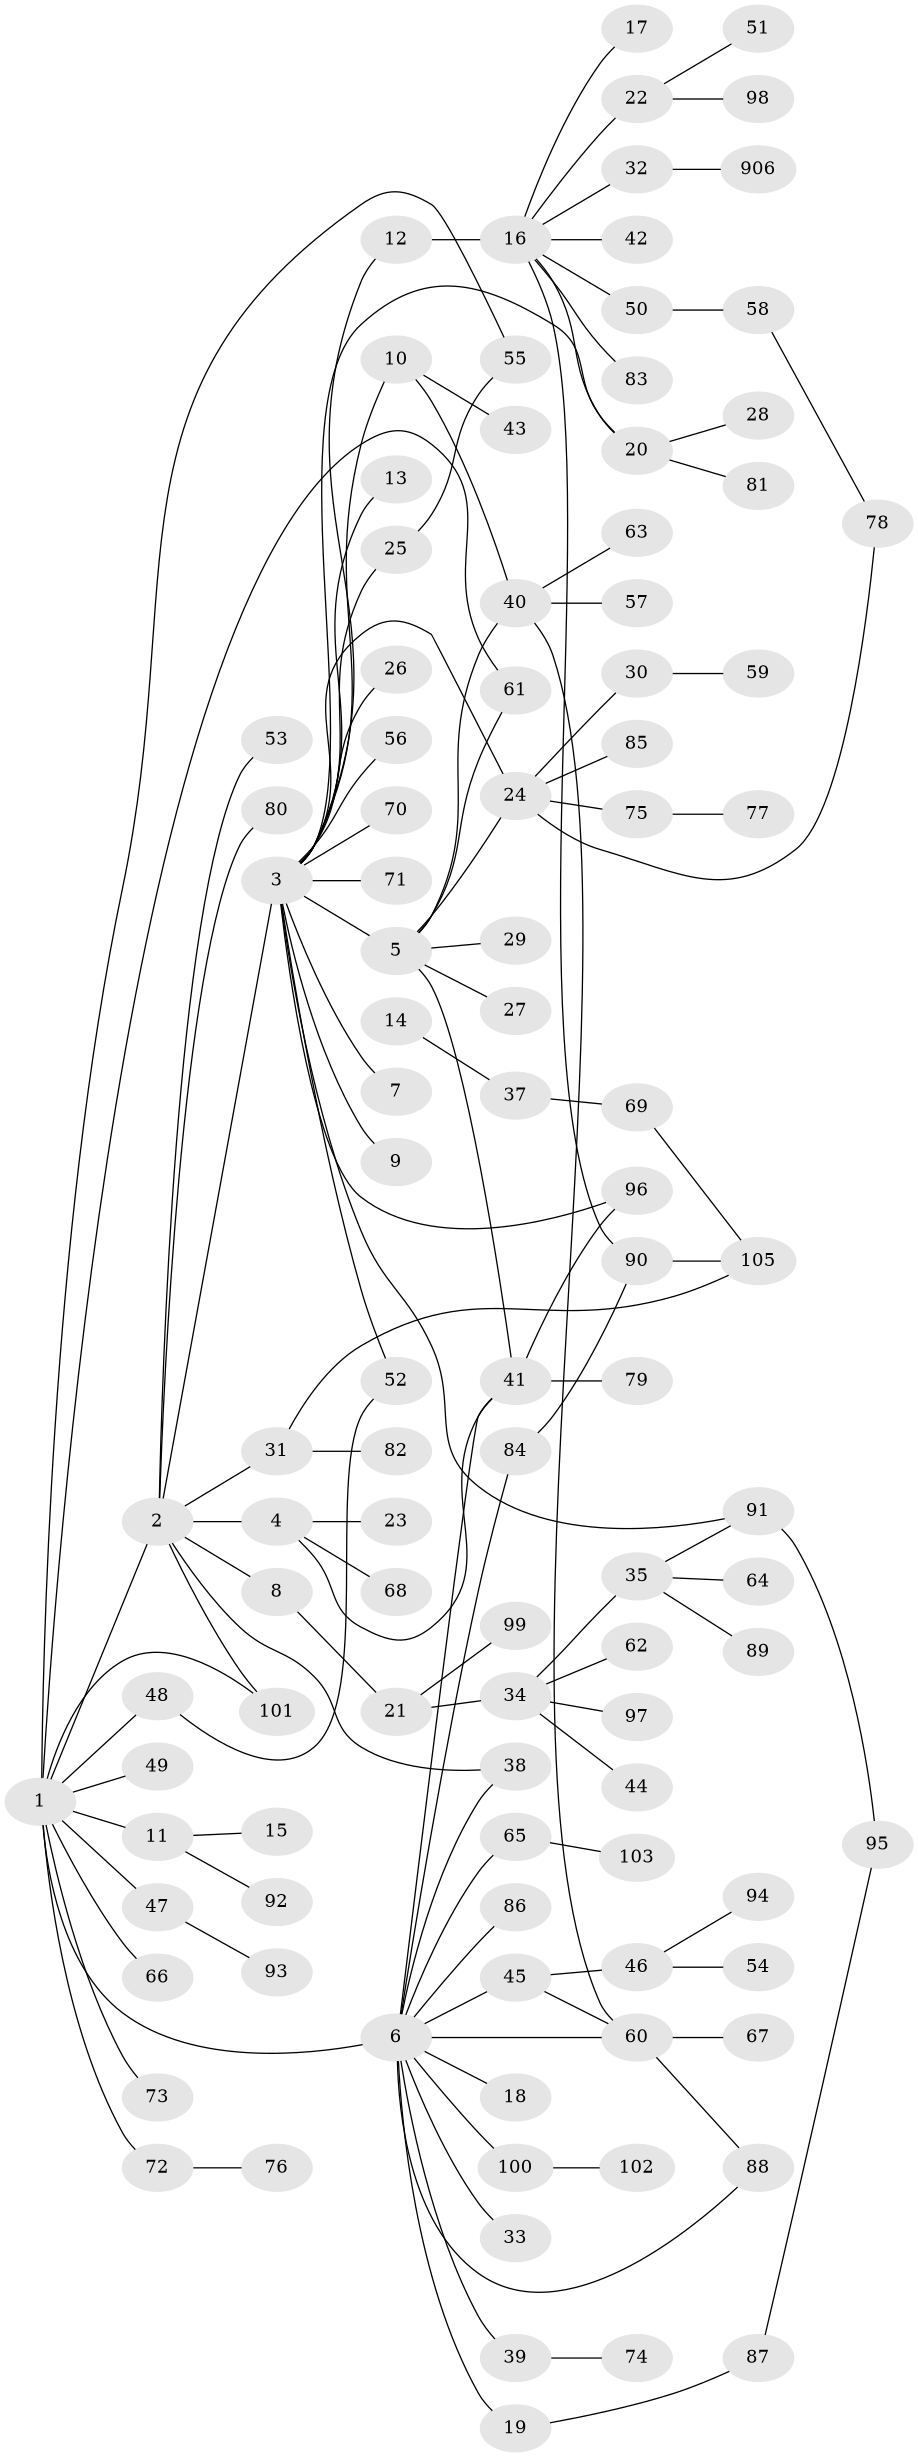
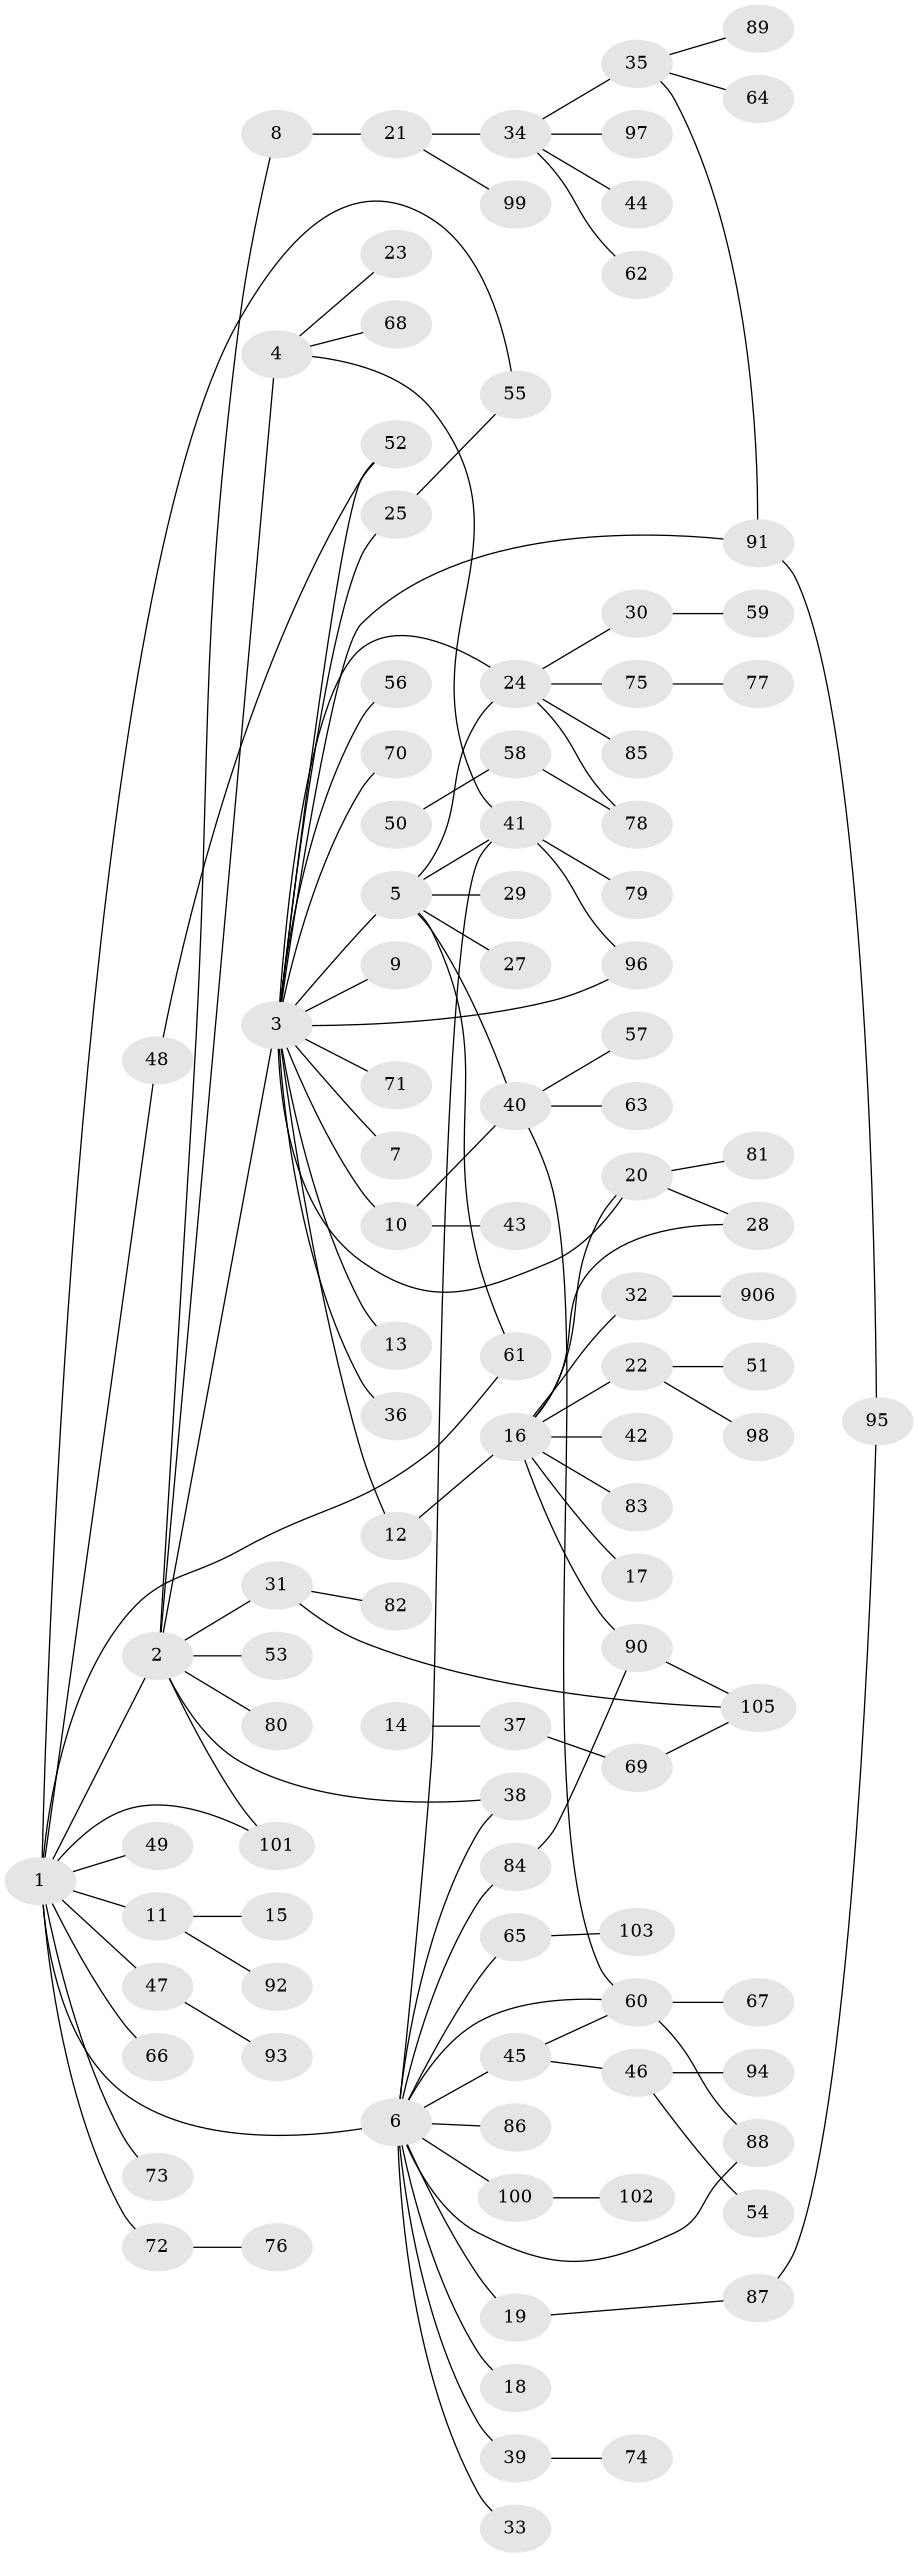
edge "16" -- "50": now "16" -- "28"
node "26": label "26" -> "36"
